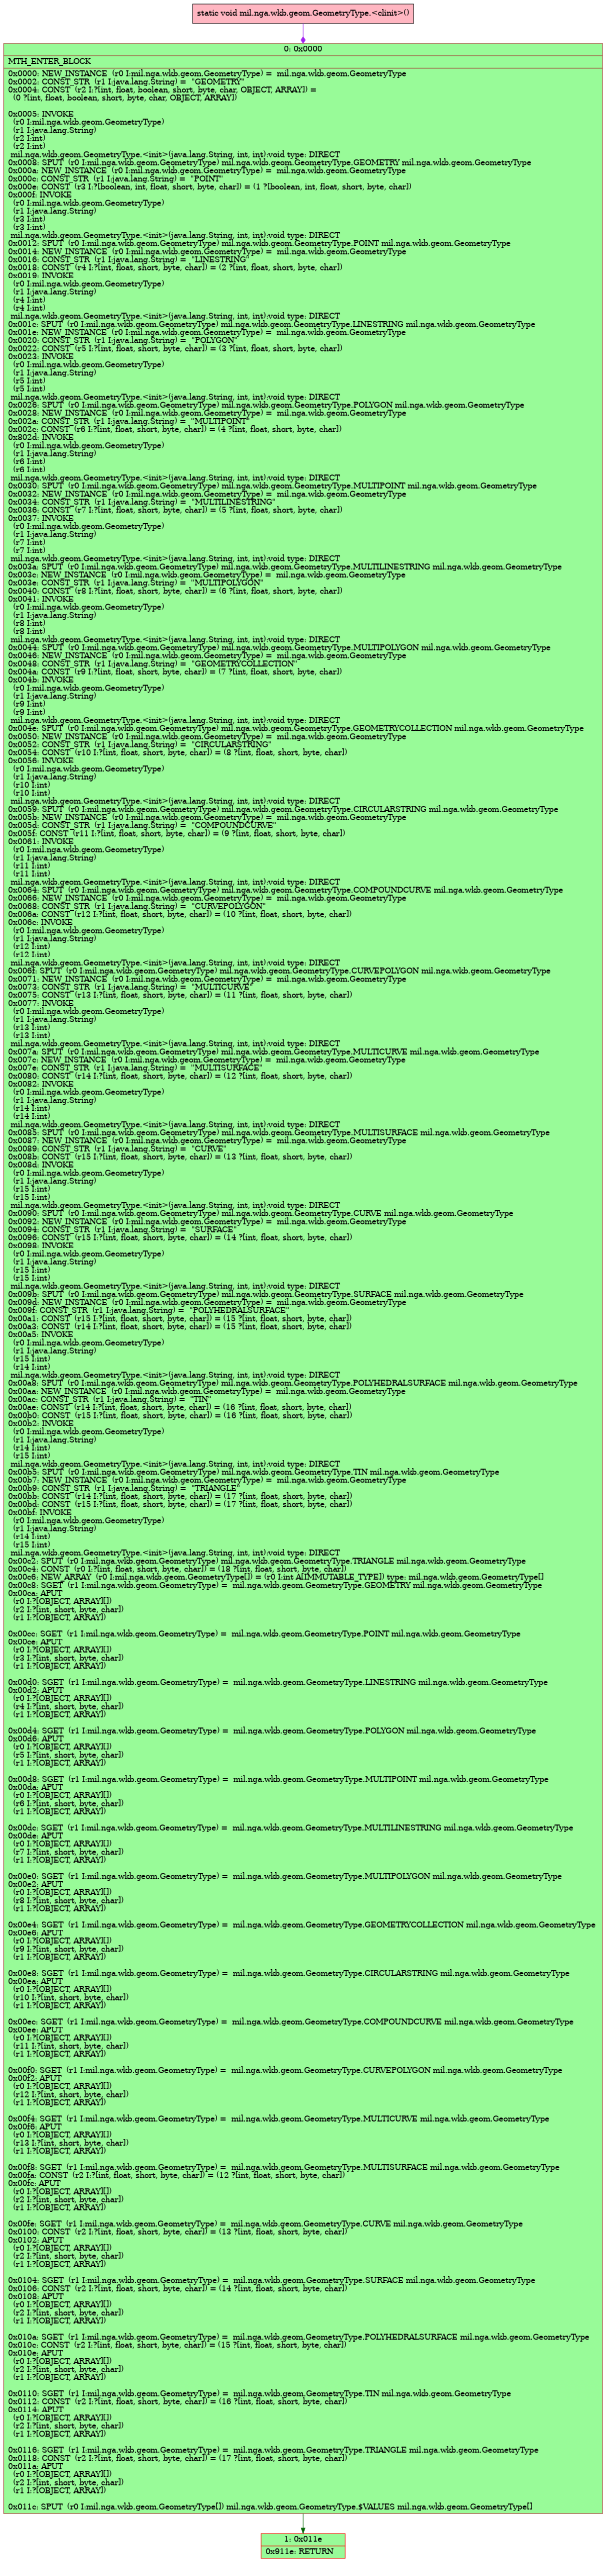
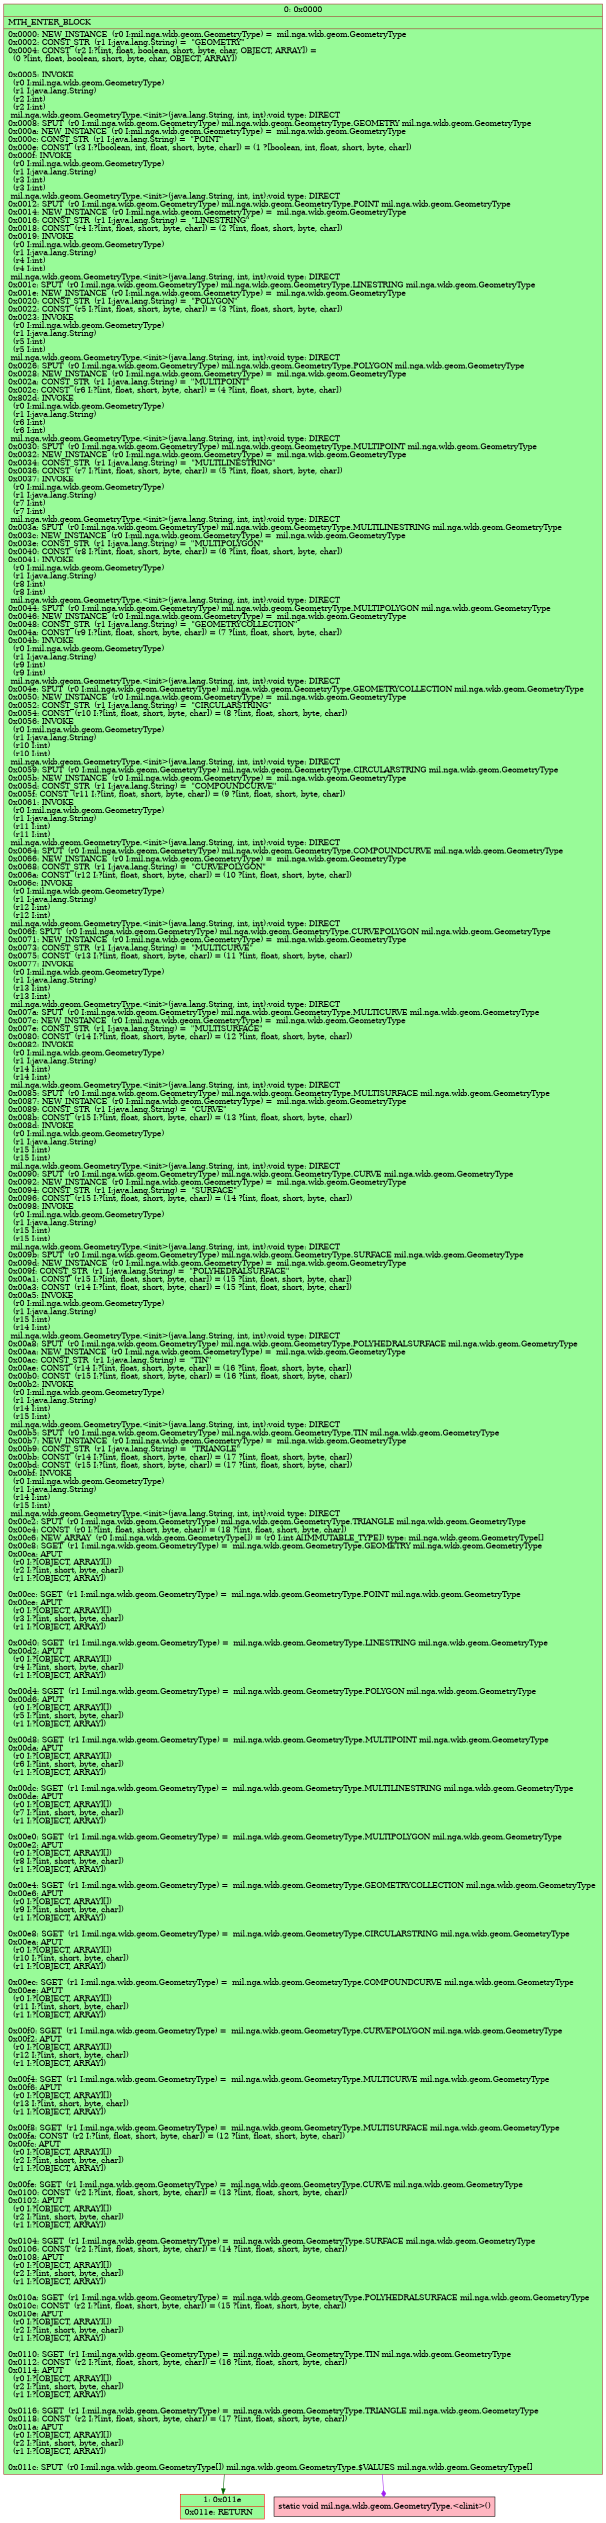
edge "static void mil.nga.wkb.geom.GeometryType.<clinit>()" -> "0: 0x0000": reversed
node "1: 0x011e": text "0x911e: RETURN" -> "0x011e: RETURN"
